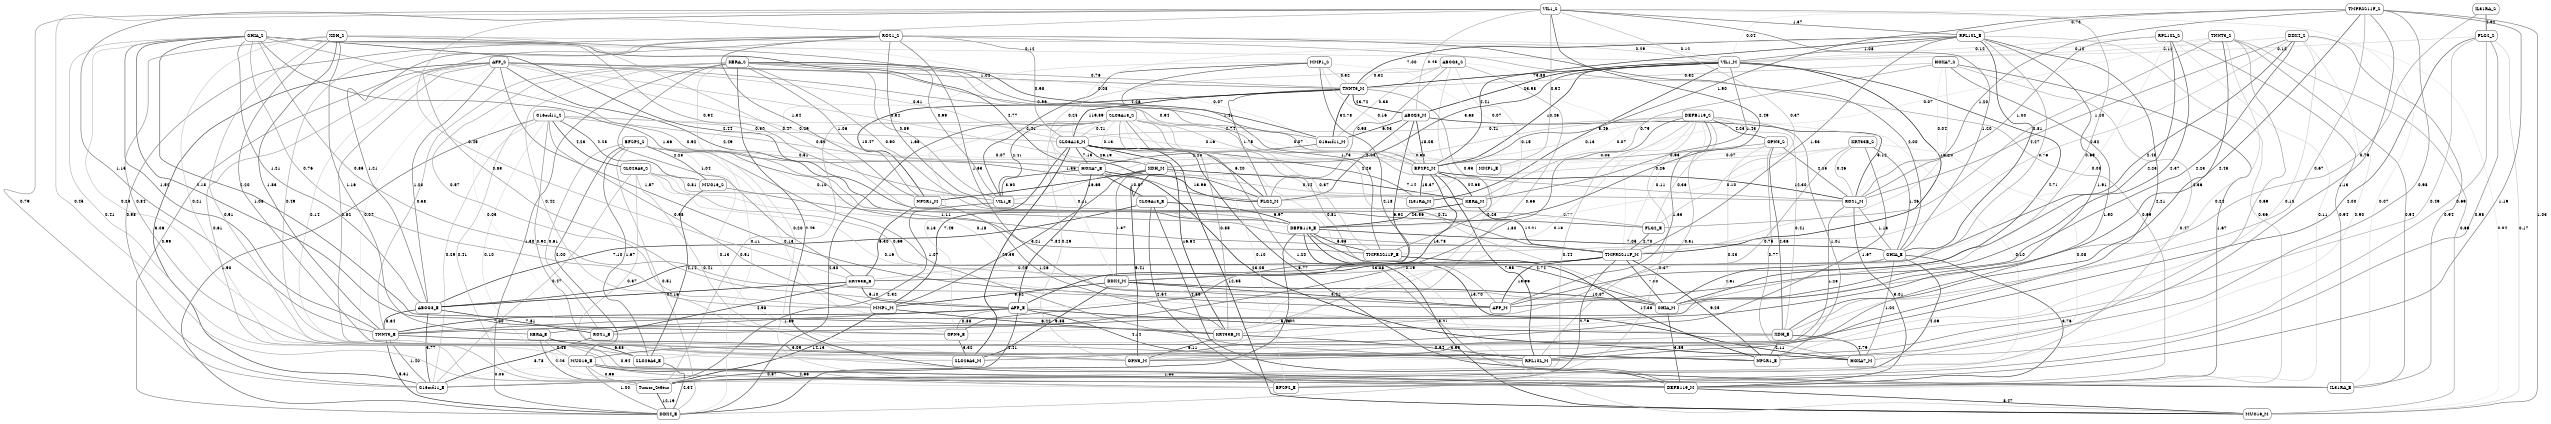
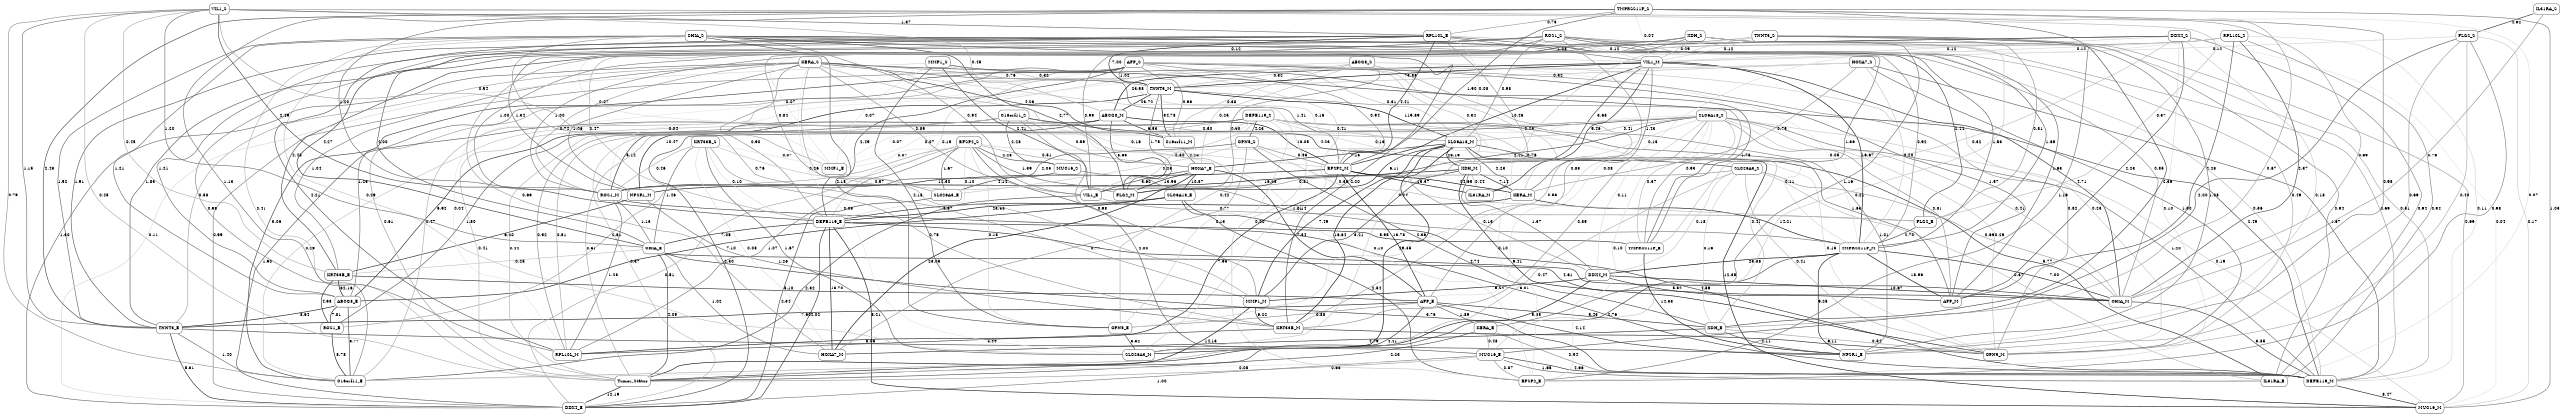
edge "SLC6A18_M" -- "FLG2_M": label "6.40" -> "6.11"
edge "DDX4_S" -- "BFSP2_E": label "0.90" -> "0.10"
edge "KERA_E" -- "SLC26A3_E": removed, label "6.38"
